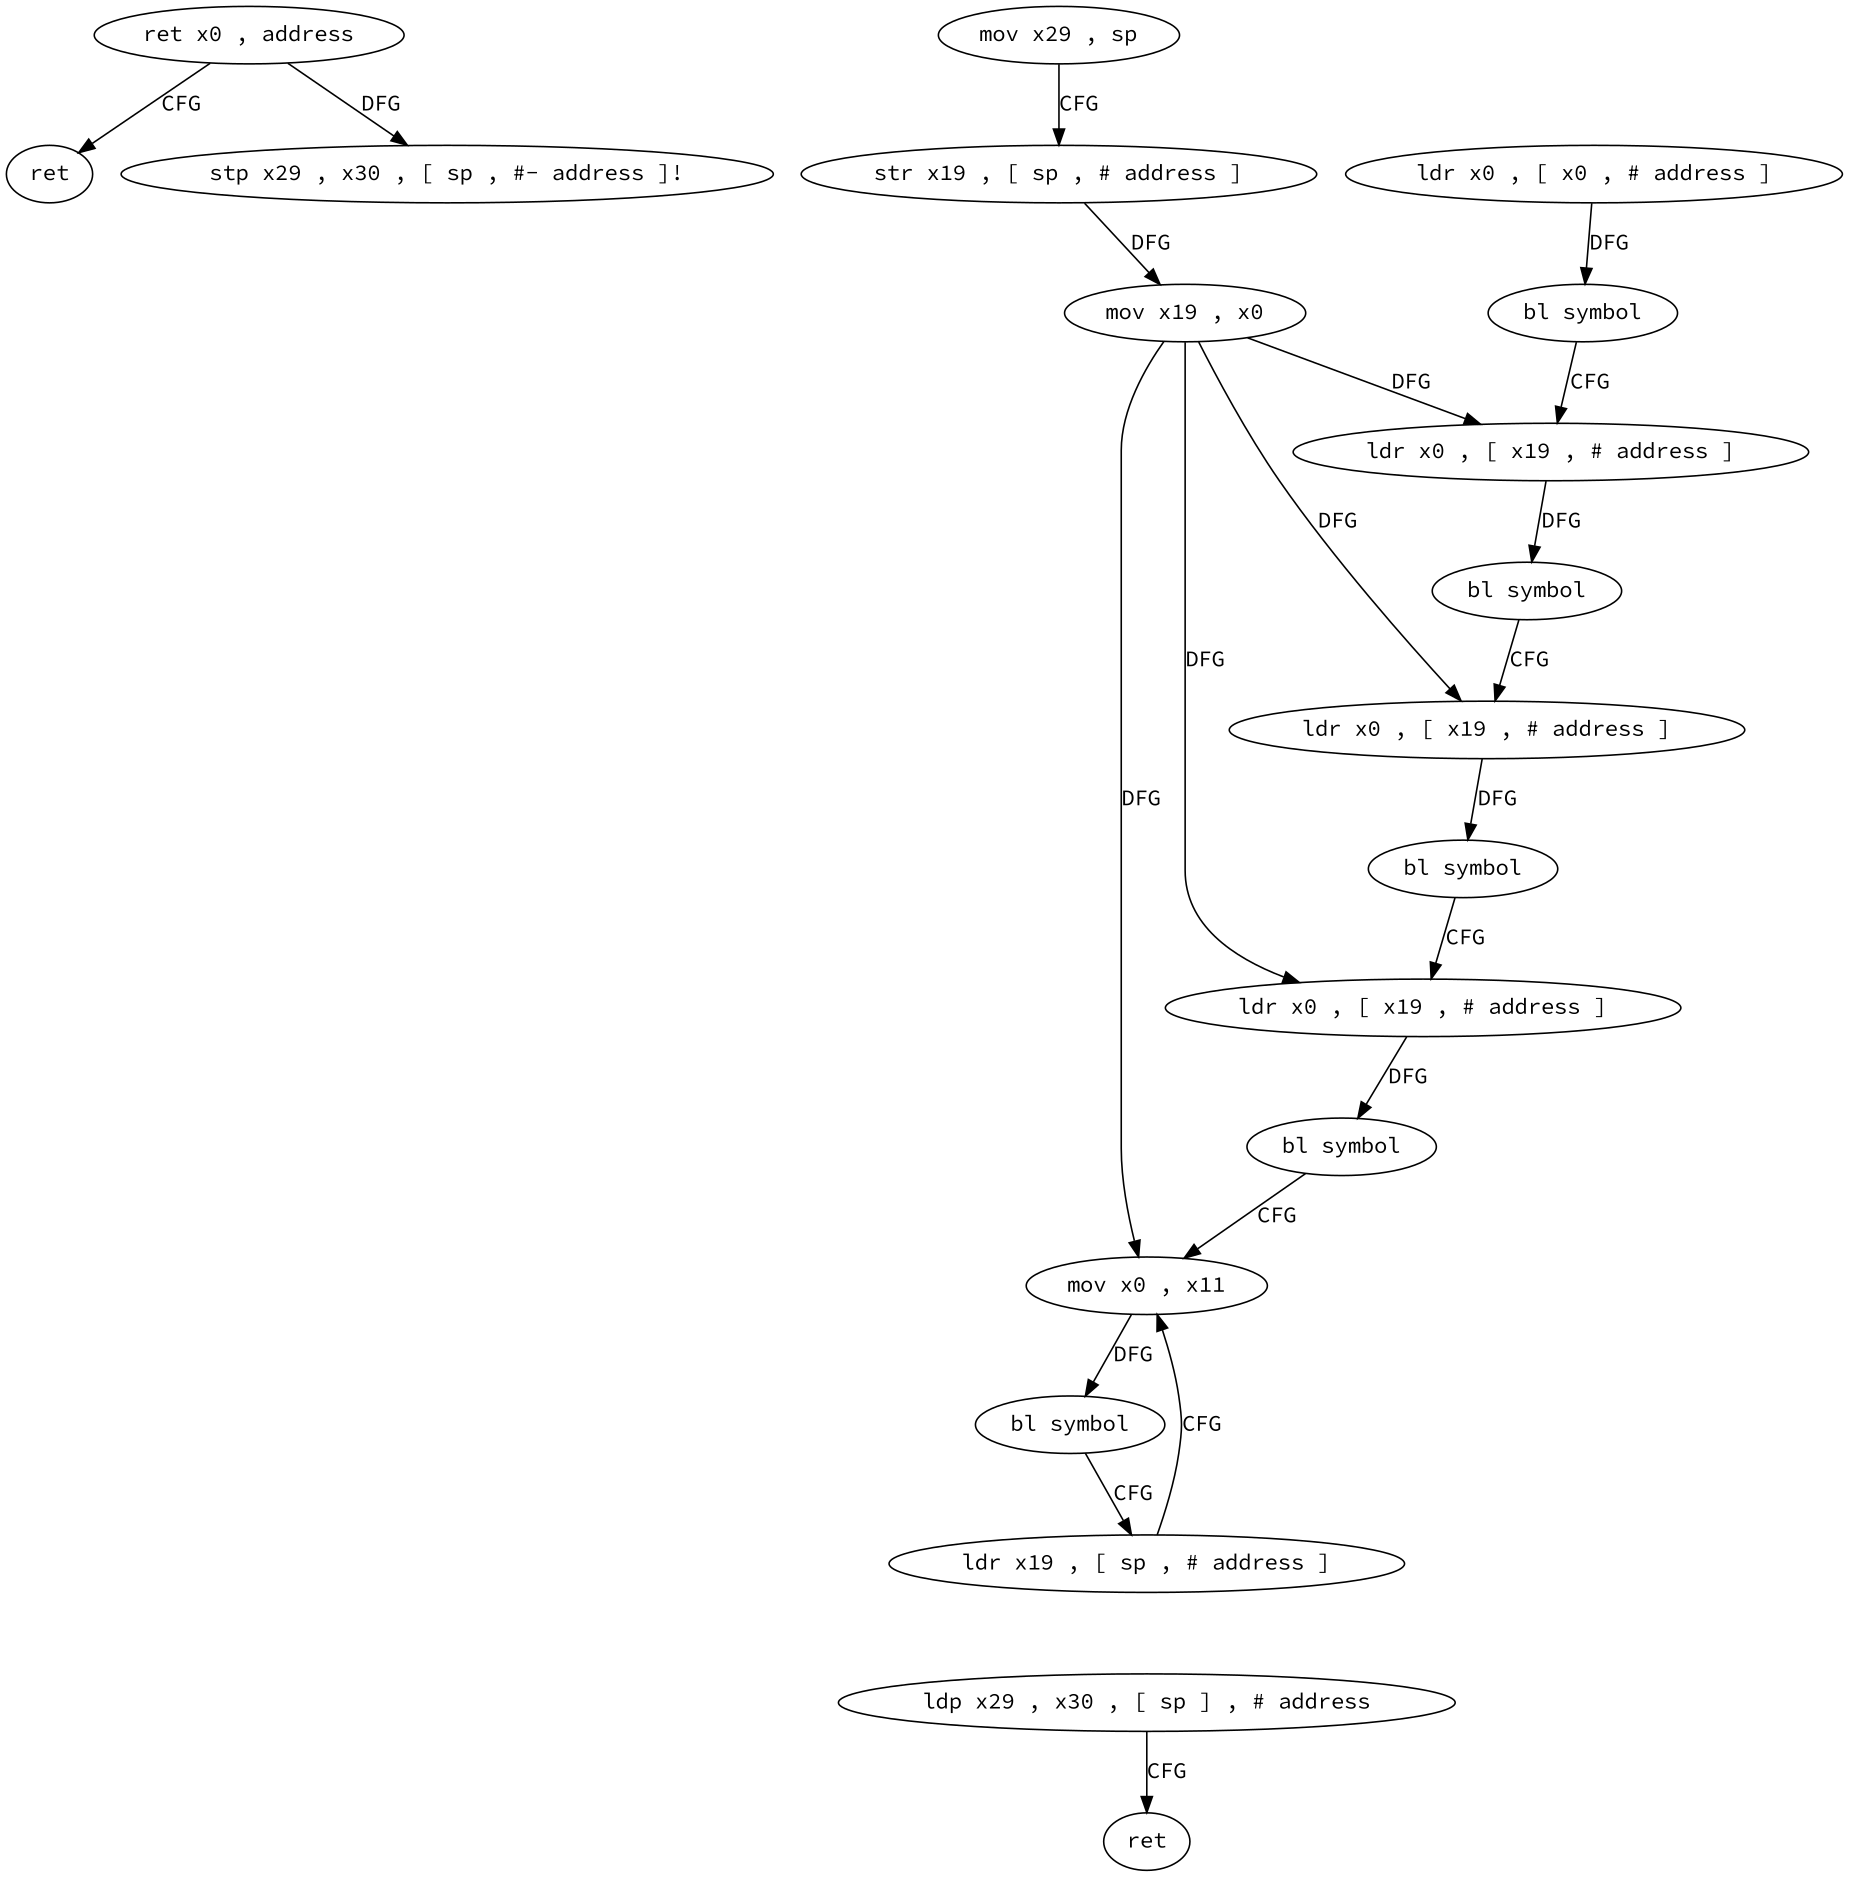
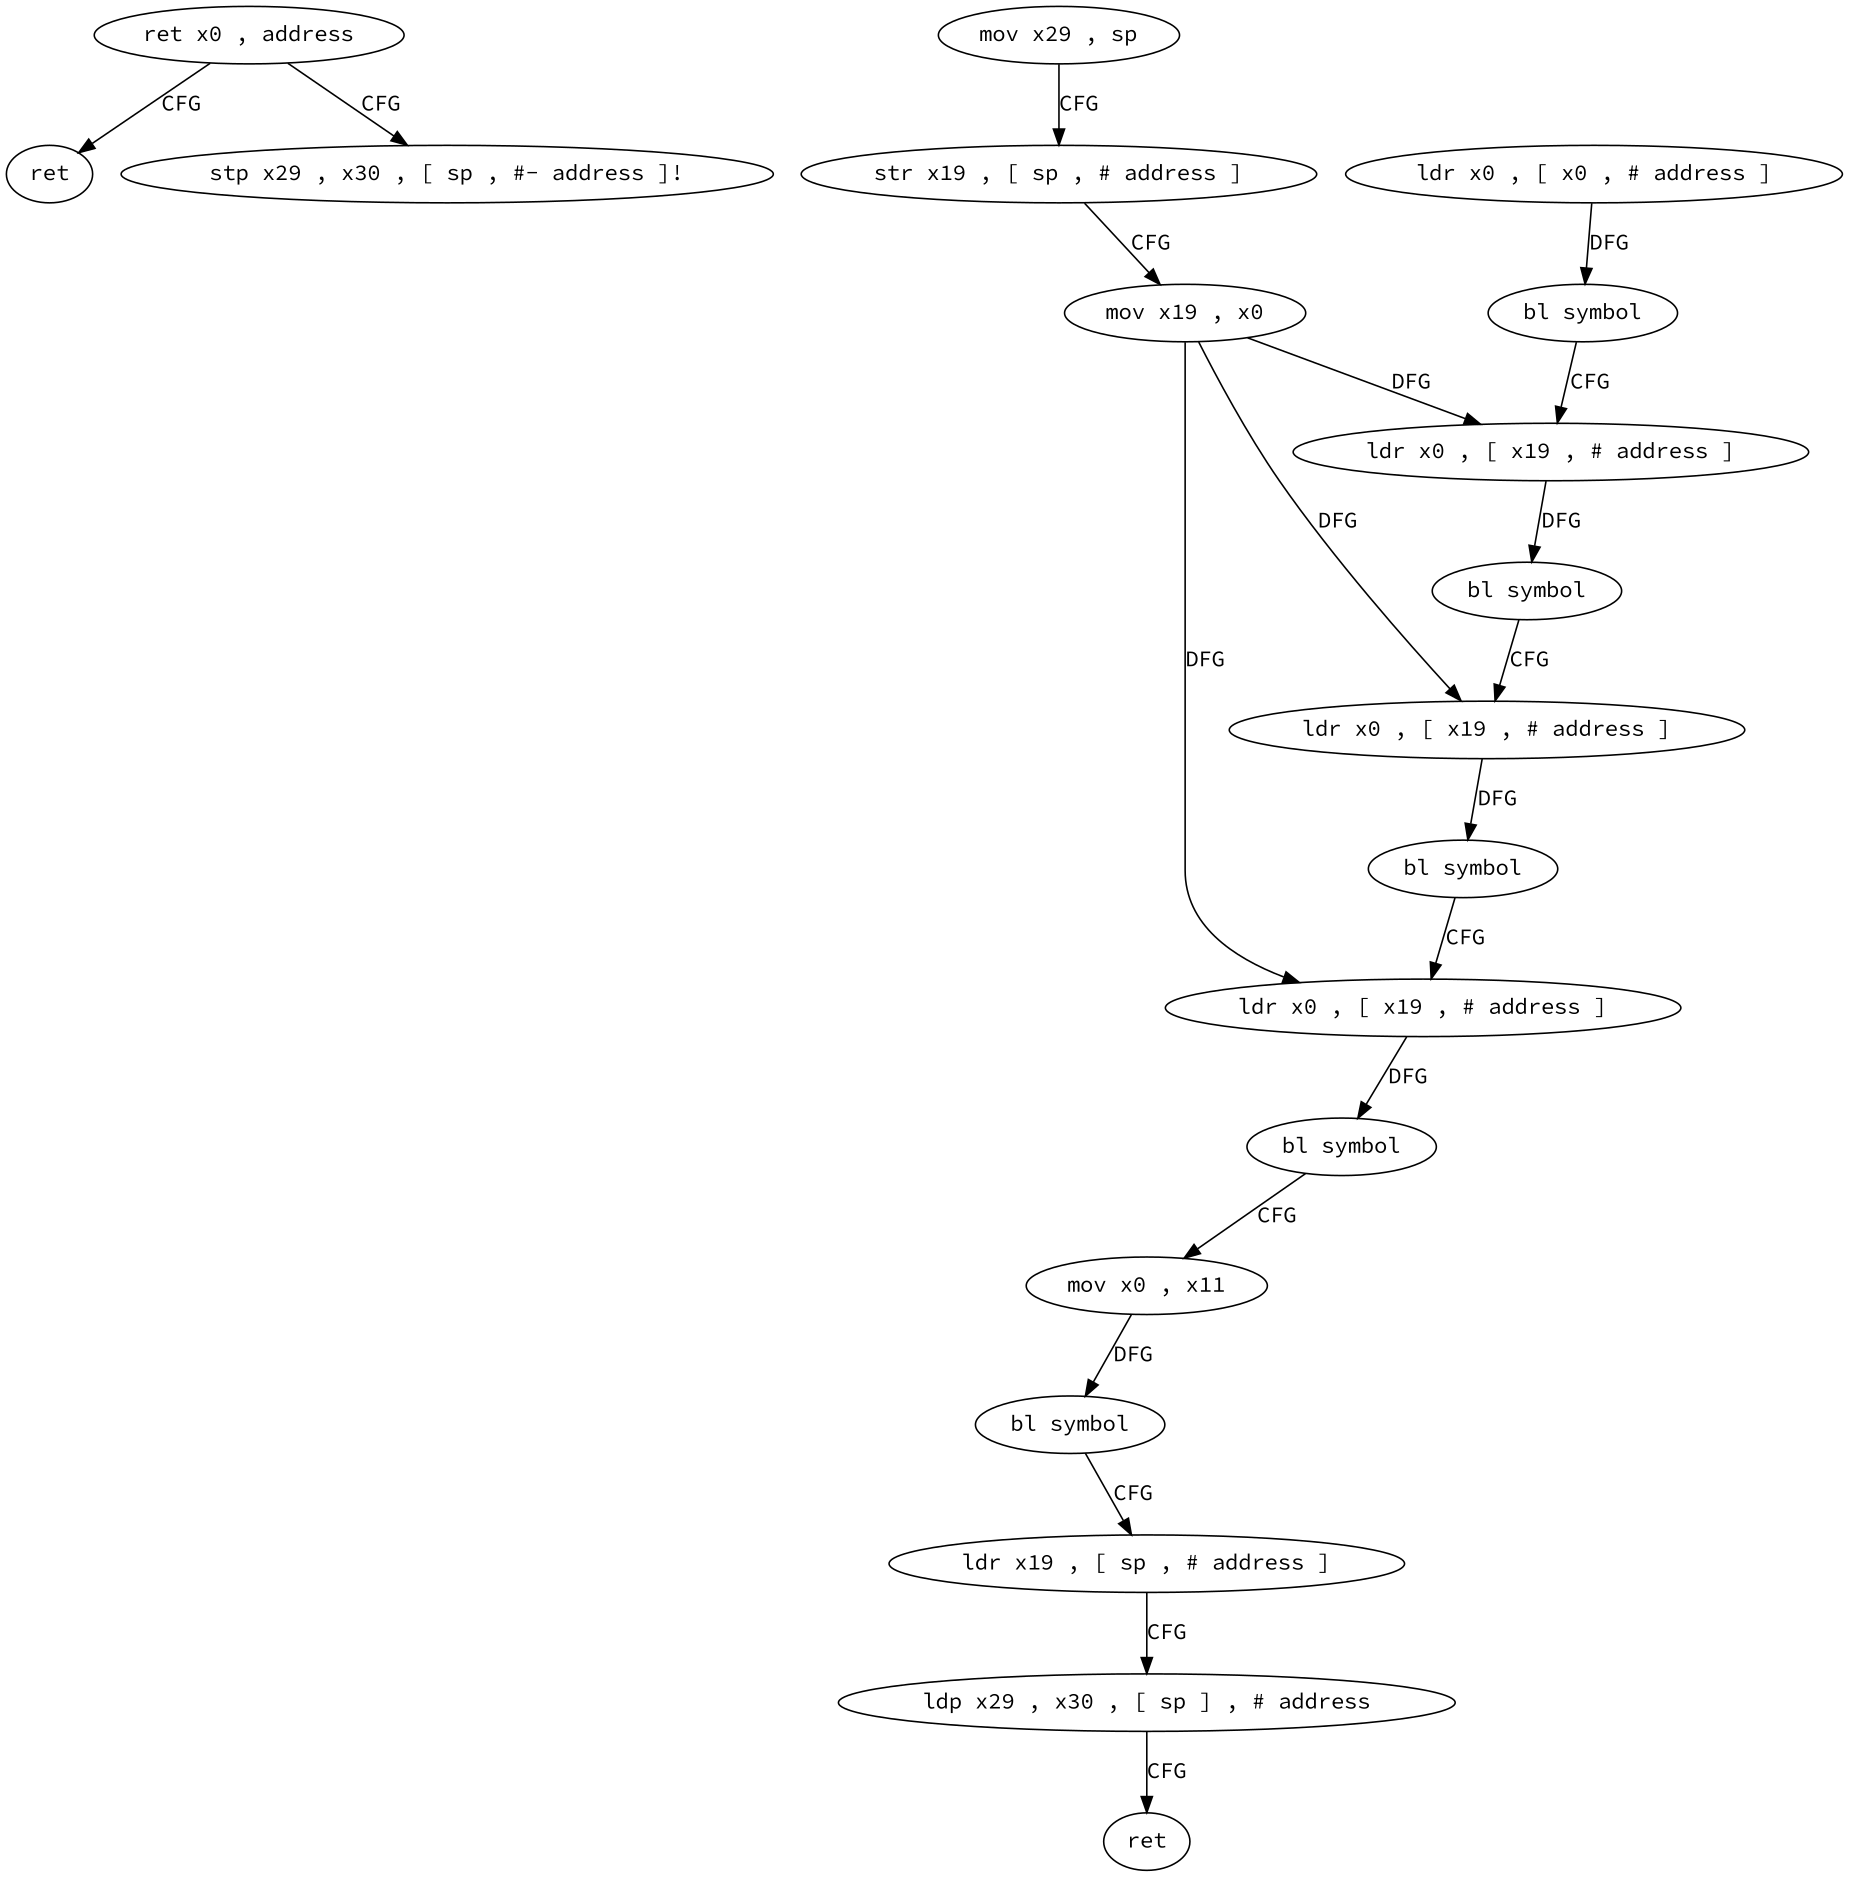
edge "ret x0 , address" -> "stp x29 , x30 , [ sp , #- address ]!": label "DFG" -> "CFG"
edge "str x19 , [ sp , # address ]" -> "mov x19 , x0": label "DFG" -> "CFG"
edge "mov x19 , x0" -> "mov x0 , x11": removed, label "DFG"
edge "ldr x19 , [ sp , # address ]" -> "mov x0 , x11": now "ldr x19 , [ sp , # address ]" -> "ldp x29 , x30 , [ sp ] , # address"
